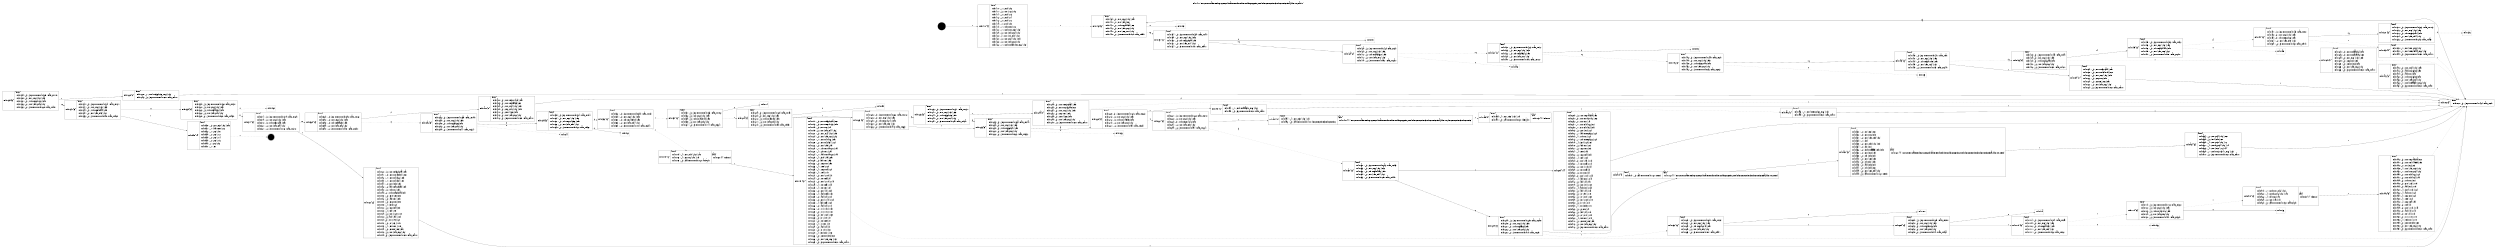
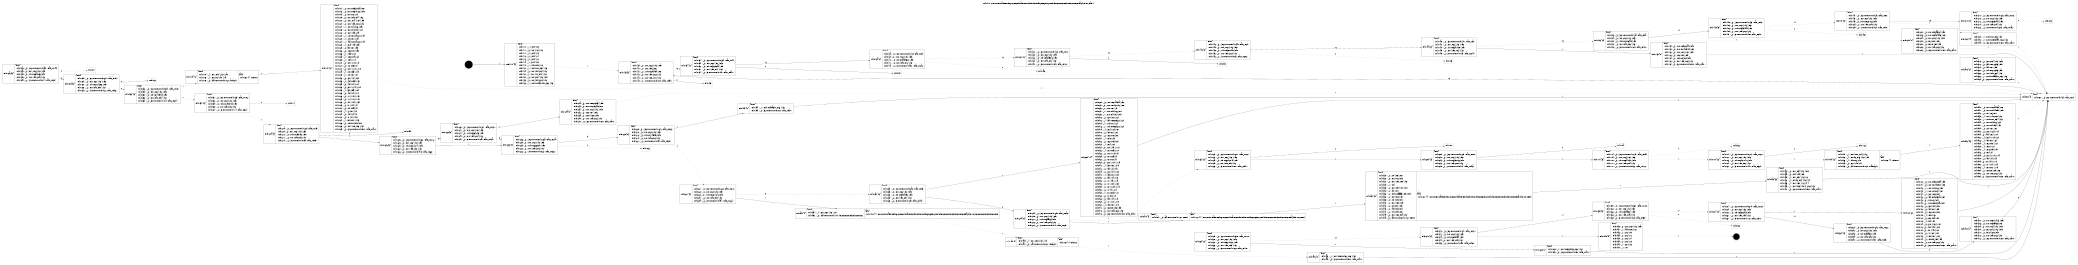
edge "0x40158d [25]" -> "0x4015a6 [25]": removed, label "8"
